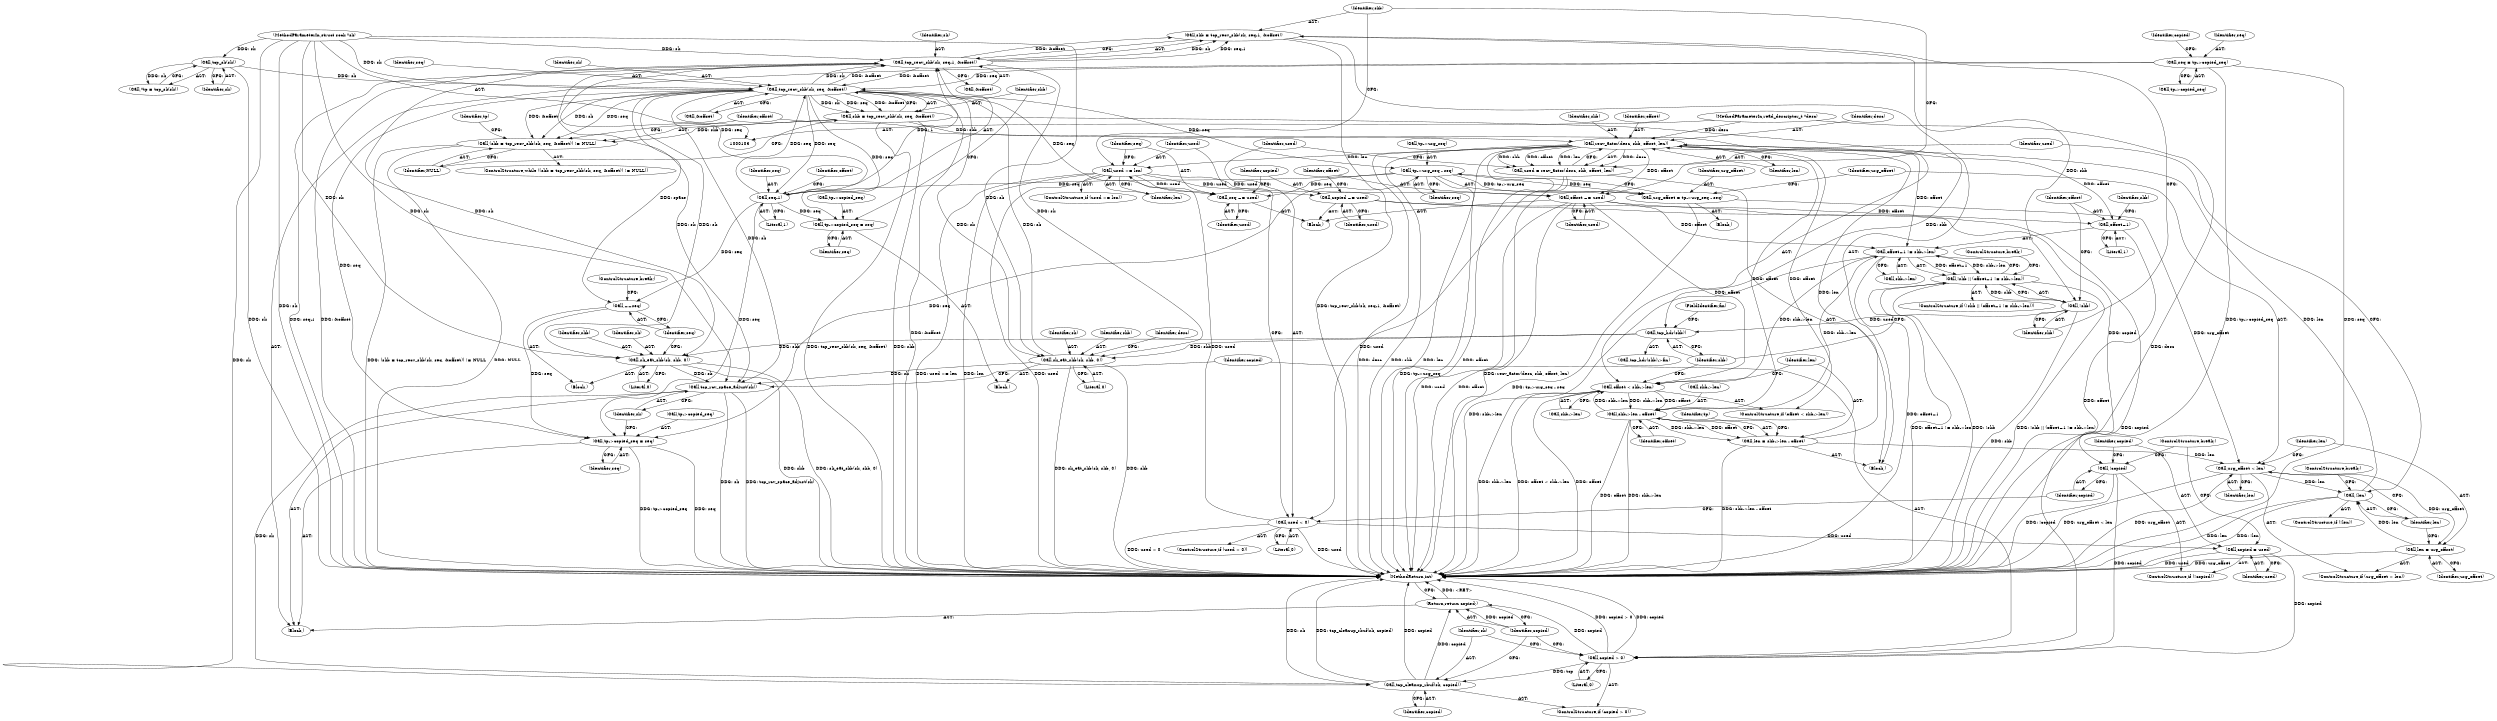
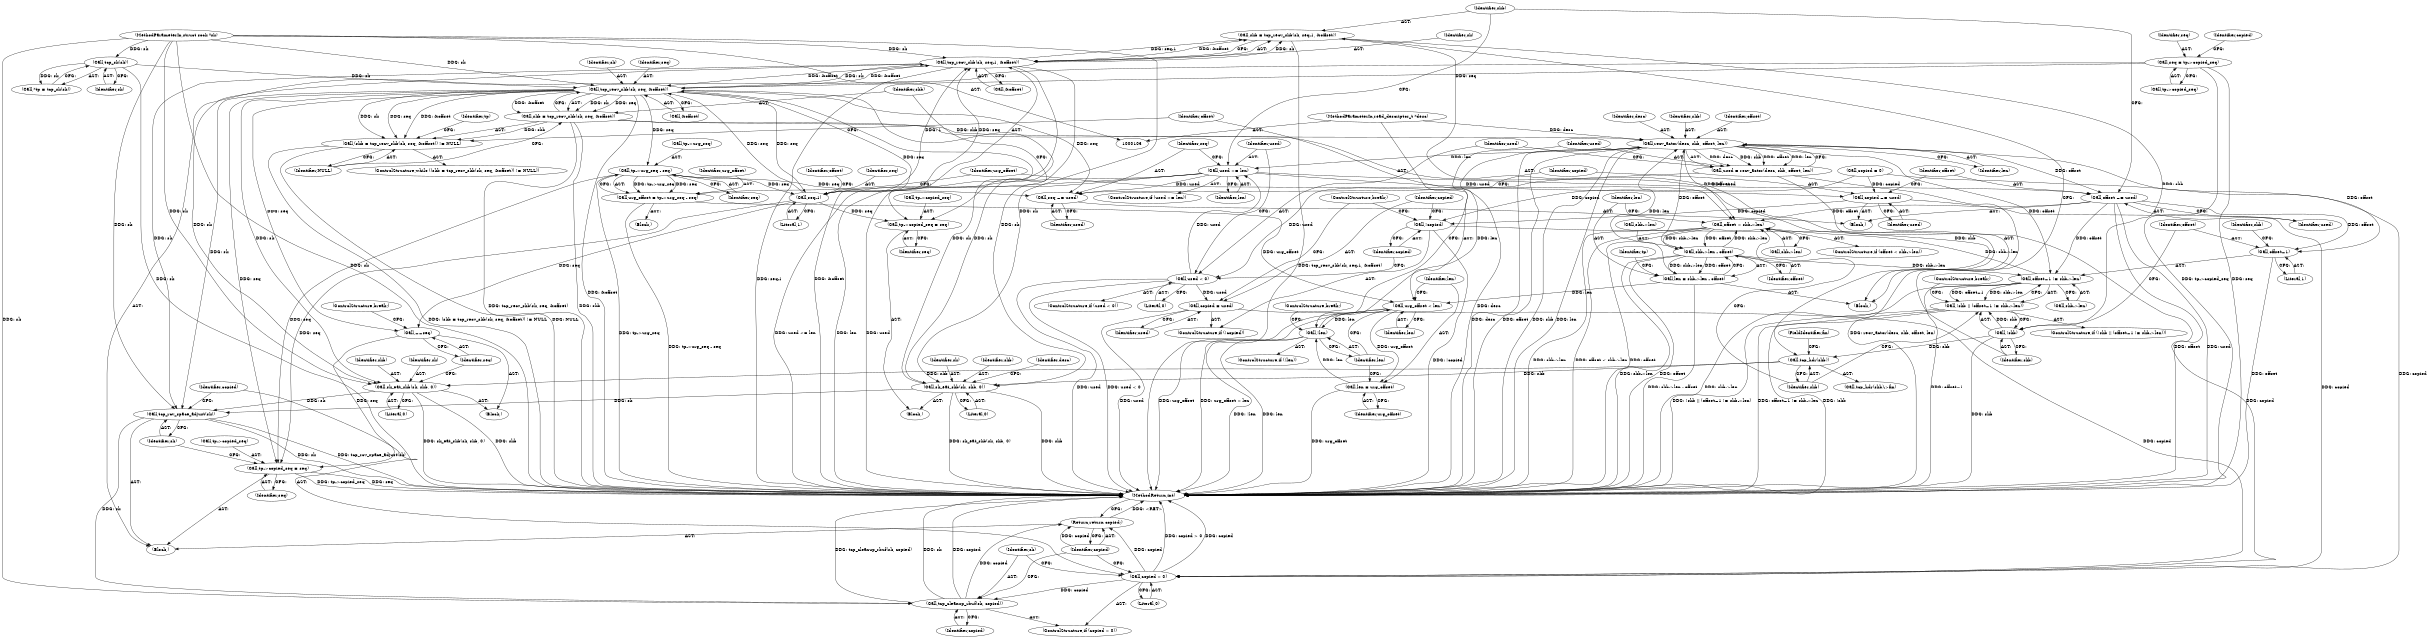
node "(Call,copied = 0)": added
edge "(Call,tcp_recv_skb(sk, seq, &offset))" -> "(Call,++seq)": label "DDG: space" -> "DDG: seq"
edge "(Call,recv_actor(desc, skb, offset, len))" -> "(ControlStructure,if (offset < skb->len))": now "(Call,recv_actor(desc, skb, offset, len))" -> "(Call,offset < skb->len)"
edge "(Call,!skb)" -> "(Call,tcp_hdr(skb))": label "DDG: used" -> "DDG: skb"
node "(ControlStructure,if (urg_offset < len))": removed
edge "(Call,copied > 0)" -> "(Call,tcp_cleanup_rbuf(sk, copied))": label "DDG: tcp" -> "DDG: copied"
